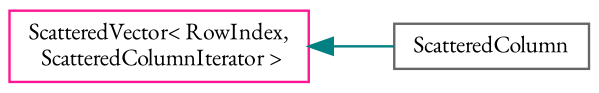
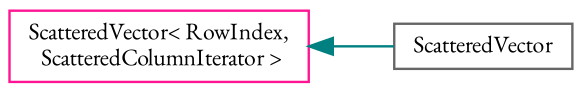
node "ScatteredColumn": label "ScatteredColumn" -> "ScatteredVector"
